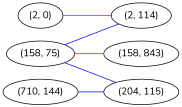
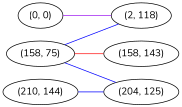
node "(2, 0)": label "(2, 0)" -> "(0, 0)"
node "(2, 114)": label "(2, 114)" -> "(2, 118)"
node "(158, 843)": label "(158, 843)" -> "(158, 143)"
node "(710, 144)": label "(710, 144)" -> "(210, 144)"
node "(204, 115)": label "(204, 115)" -> "(204, 125)"
